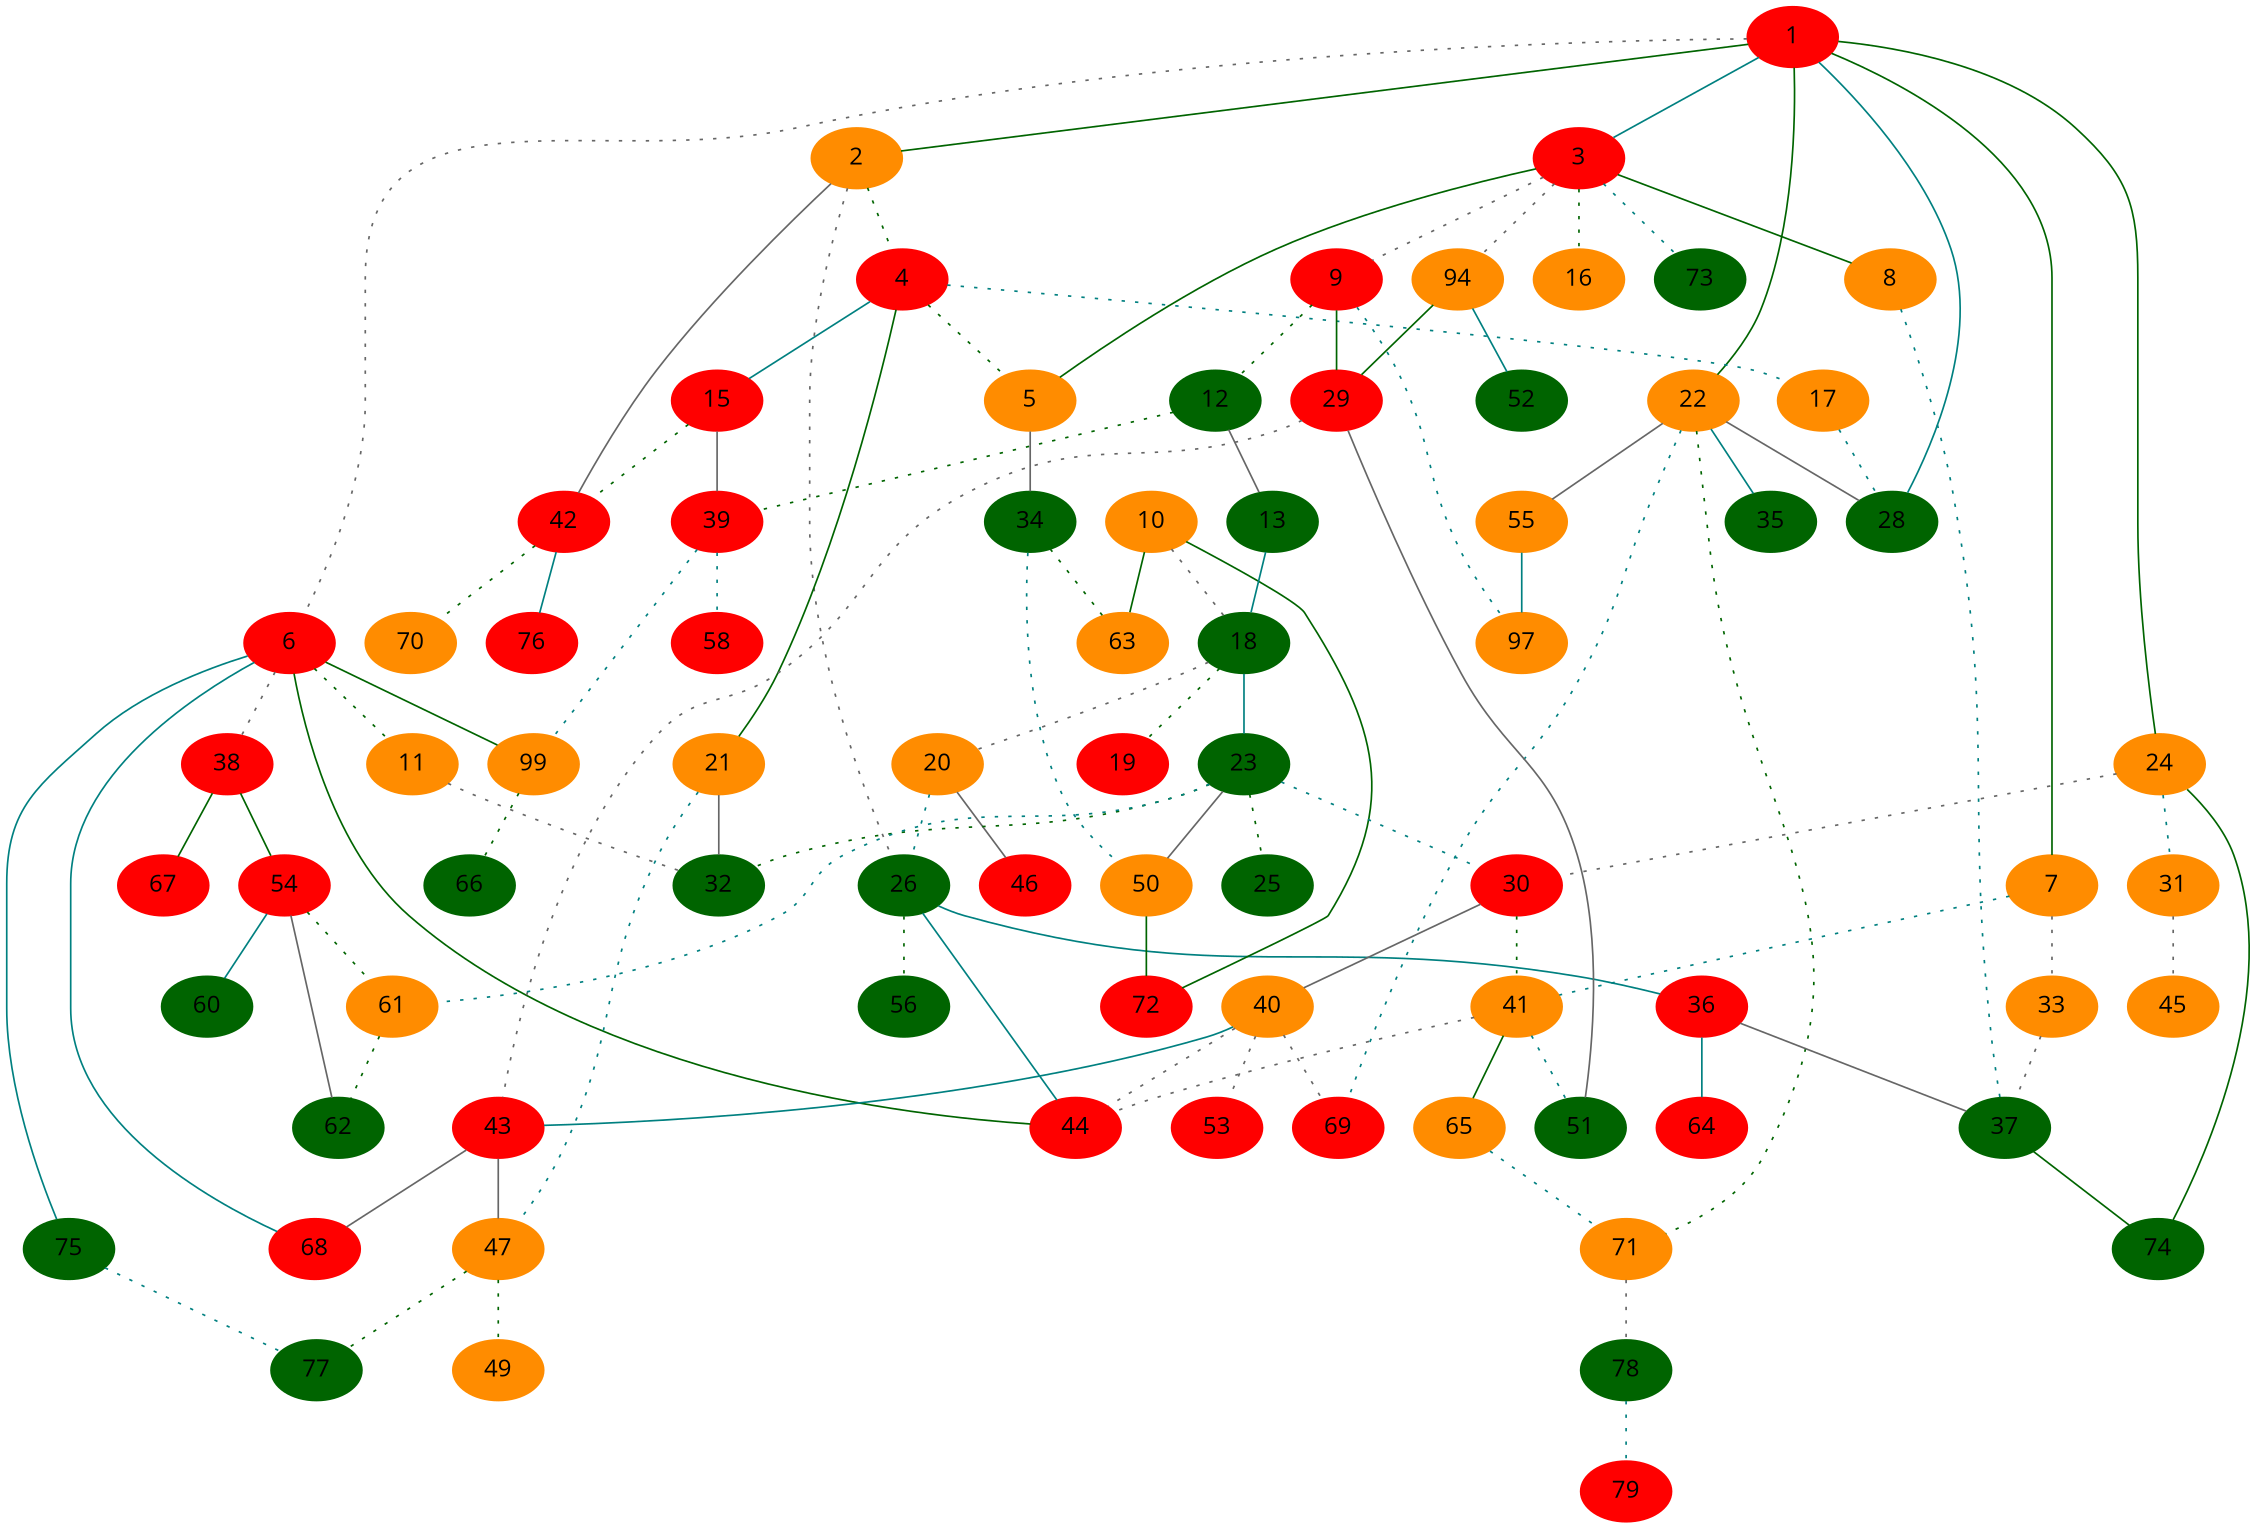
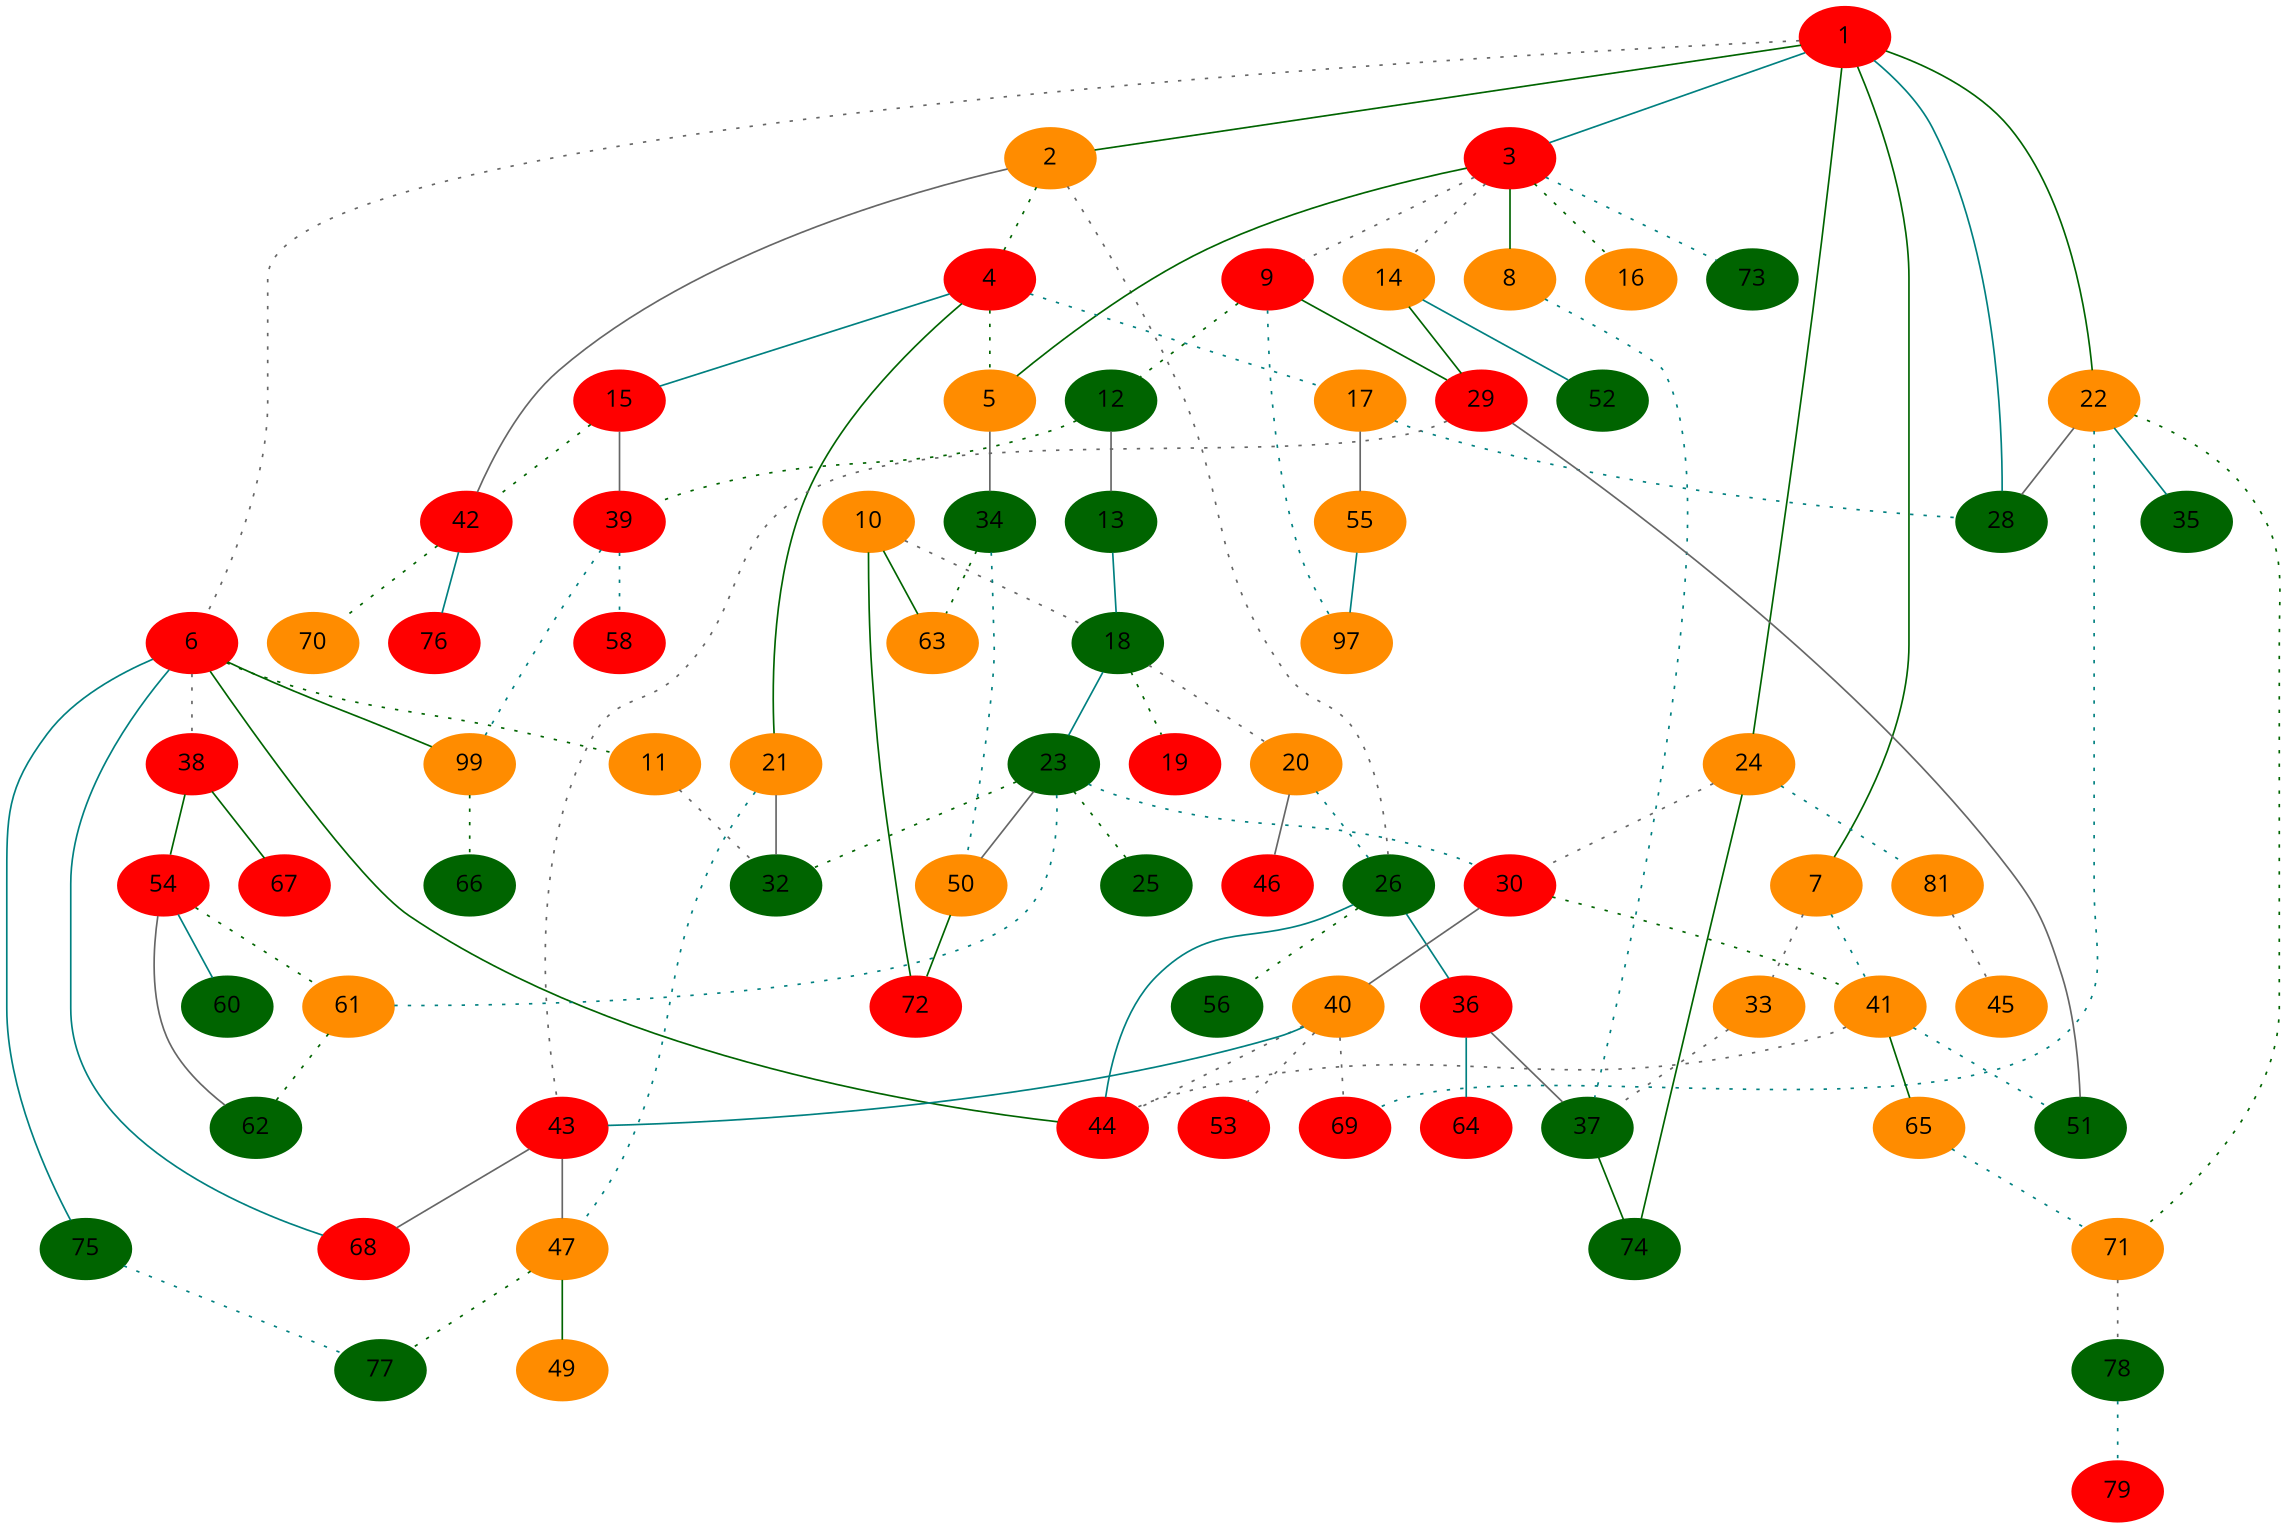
node "94": label "94" -> "14"
edge "22" -- "55": now "17" -- "55"
node "31": label "31" -> "81"
edge "47" -- "49": style dotted -> solid
